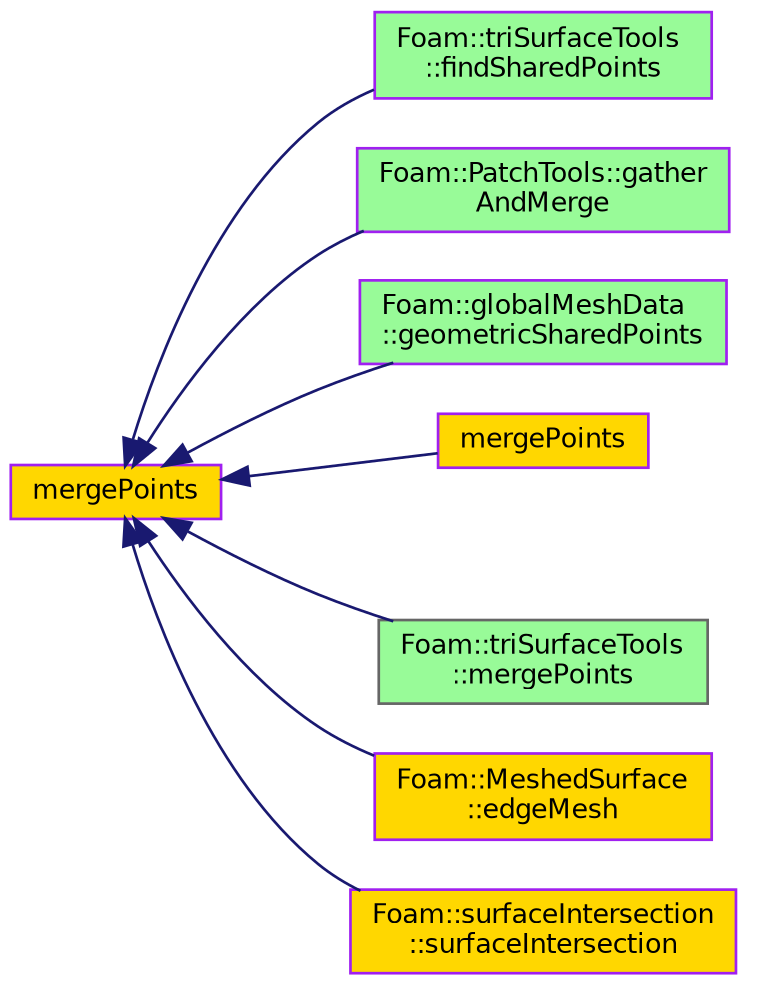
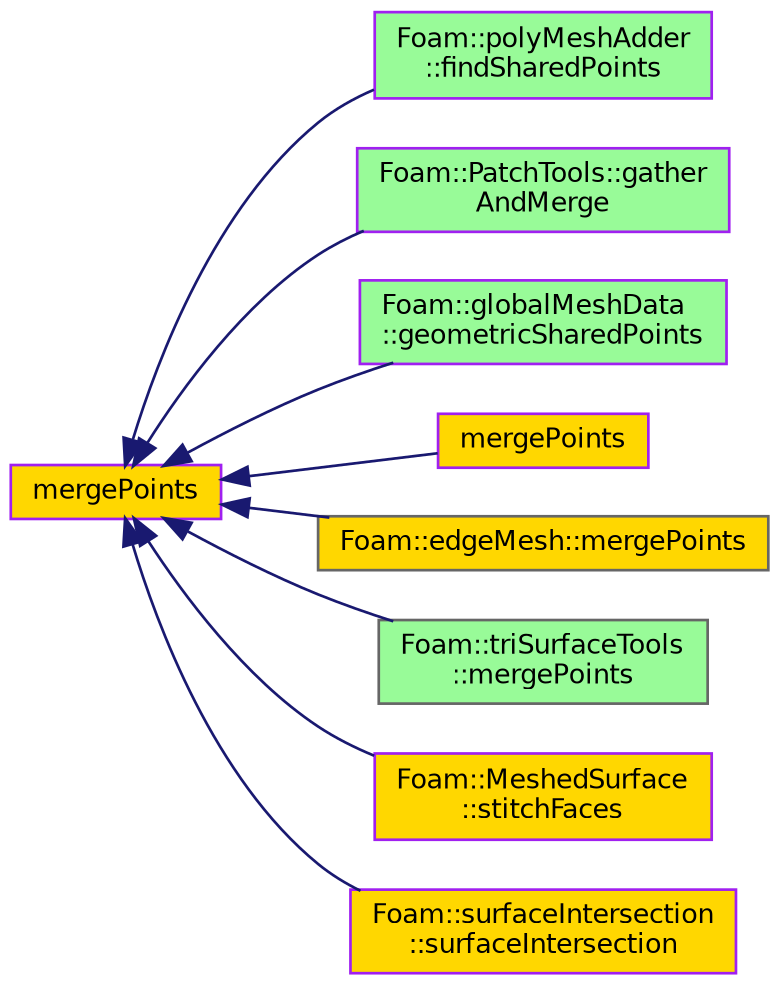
node "Foam::triSurfaceTools ::findSharedPoints": label "Foam::triSurfaceTools ::findSharedPoints" -> "Foam::polyMeshAdder ::findSharedPoints"
node "Foam::edgeMesh::mergePoints": added
node "Foam::MeshedSurface ::edgeMesh": label "Foam::MeshedSurface ::edgeMesh" -> "Foam::MeshedSurface ::stitchFaces"
